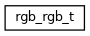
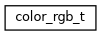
node "rgb_rgb_t": label "rgb_rgb_t" -> "color_rgb_t"
